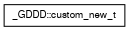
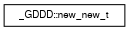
node "_GDDD::custom_new_t": label "_GDDD::custom_new_t" -> "_GDDD::new_new_t"
